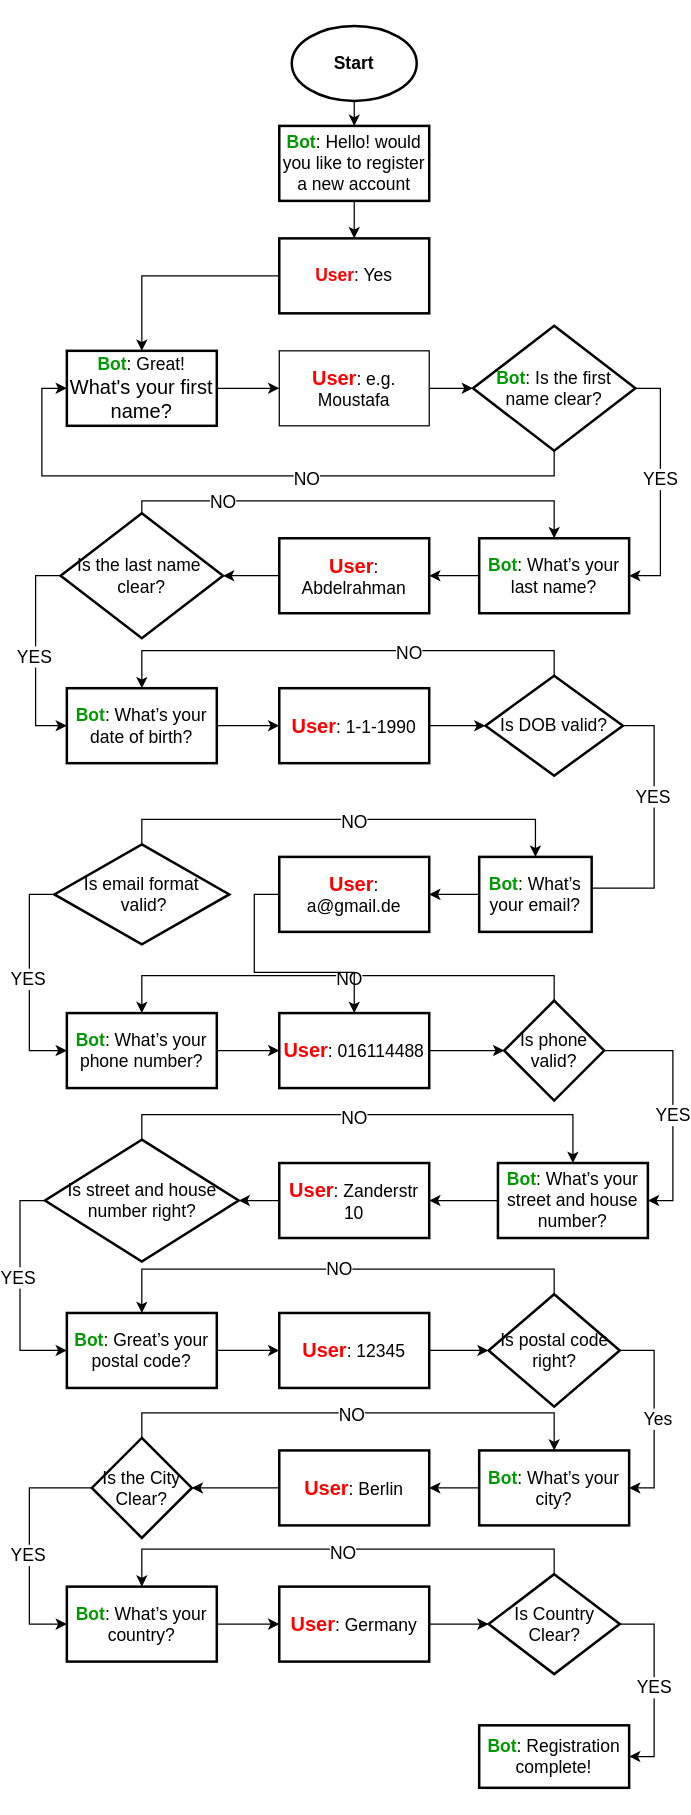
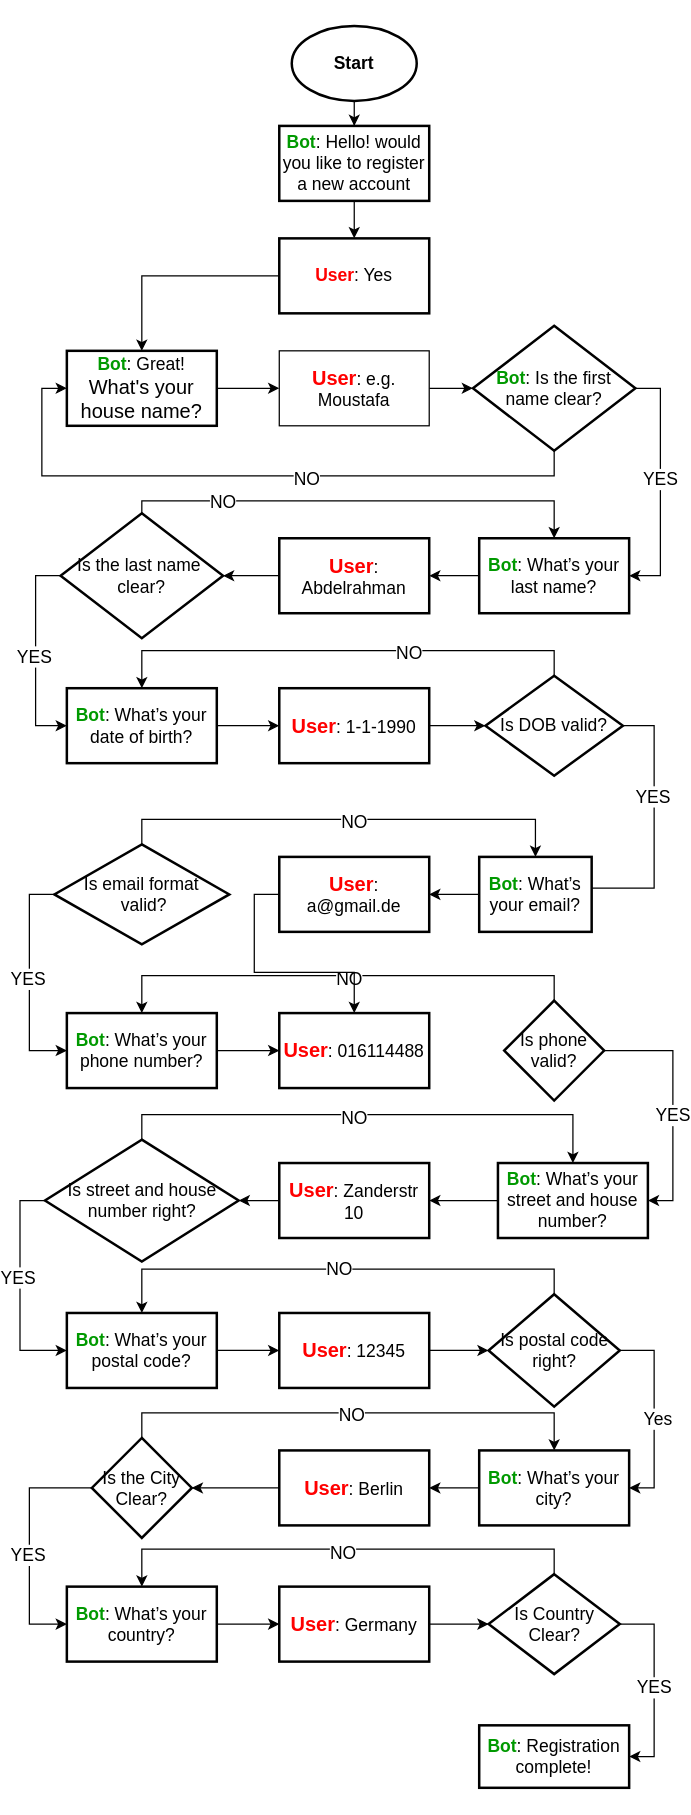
node "Bot: Great! What's your first name?": label "Bot: Great! What's your first name?" -> "Bot: Great! What's your house name?"
edge "User: 016114488" -> "Is phone valid?": removed
node "Bot: Great’s your postal code?": label "Bot: Great’s your postal code?" -> "Bot: What’s your postal code?"
